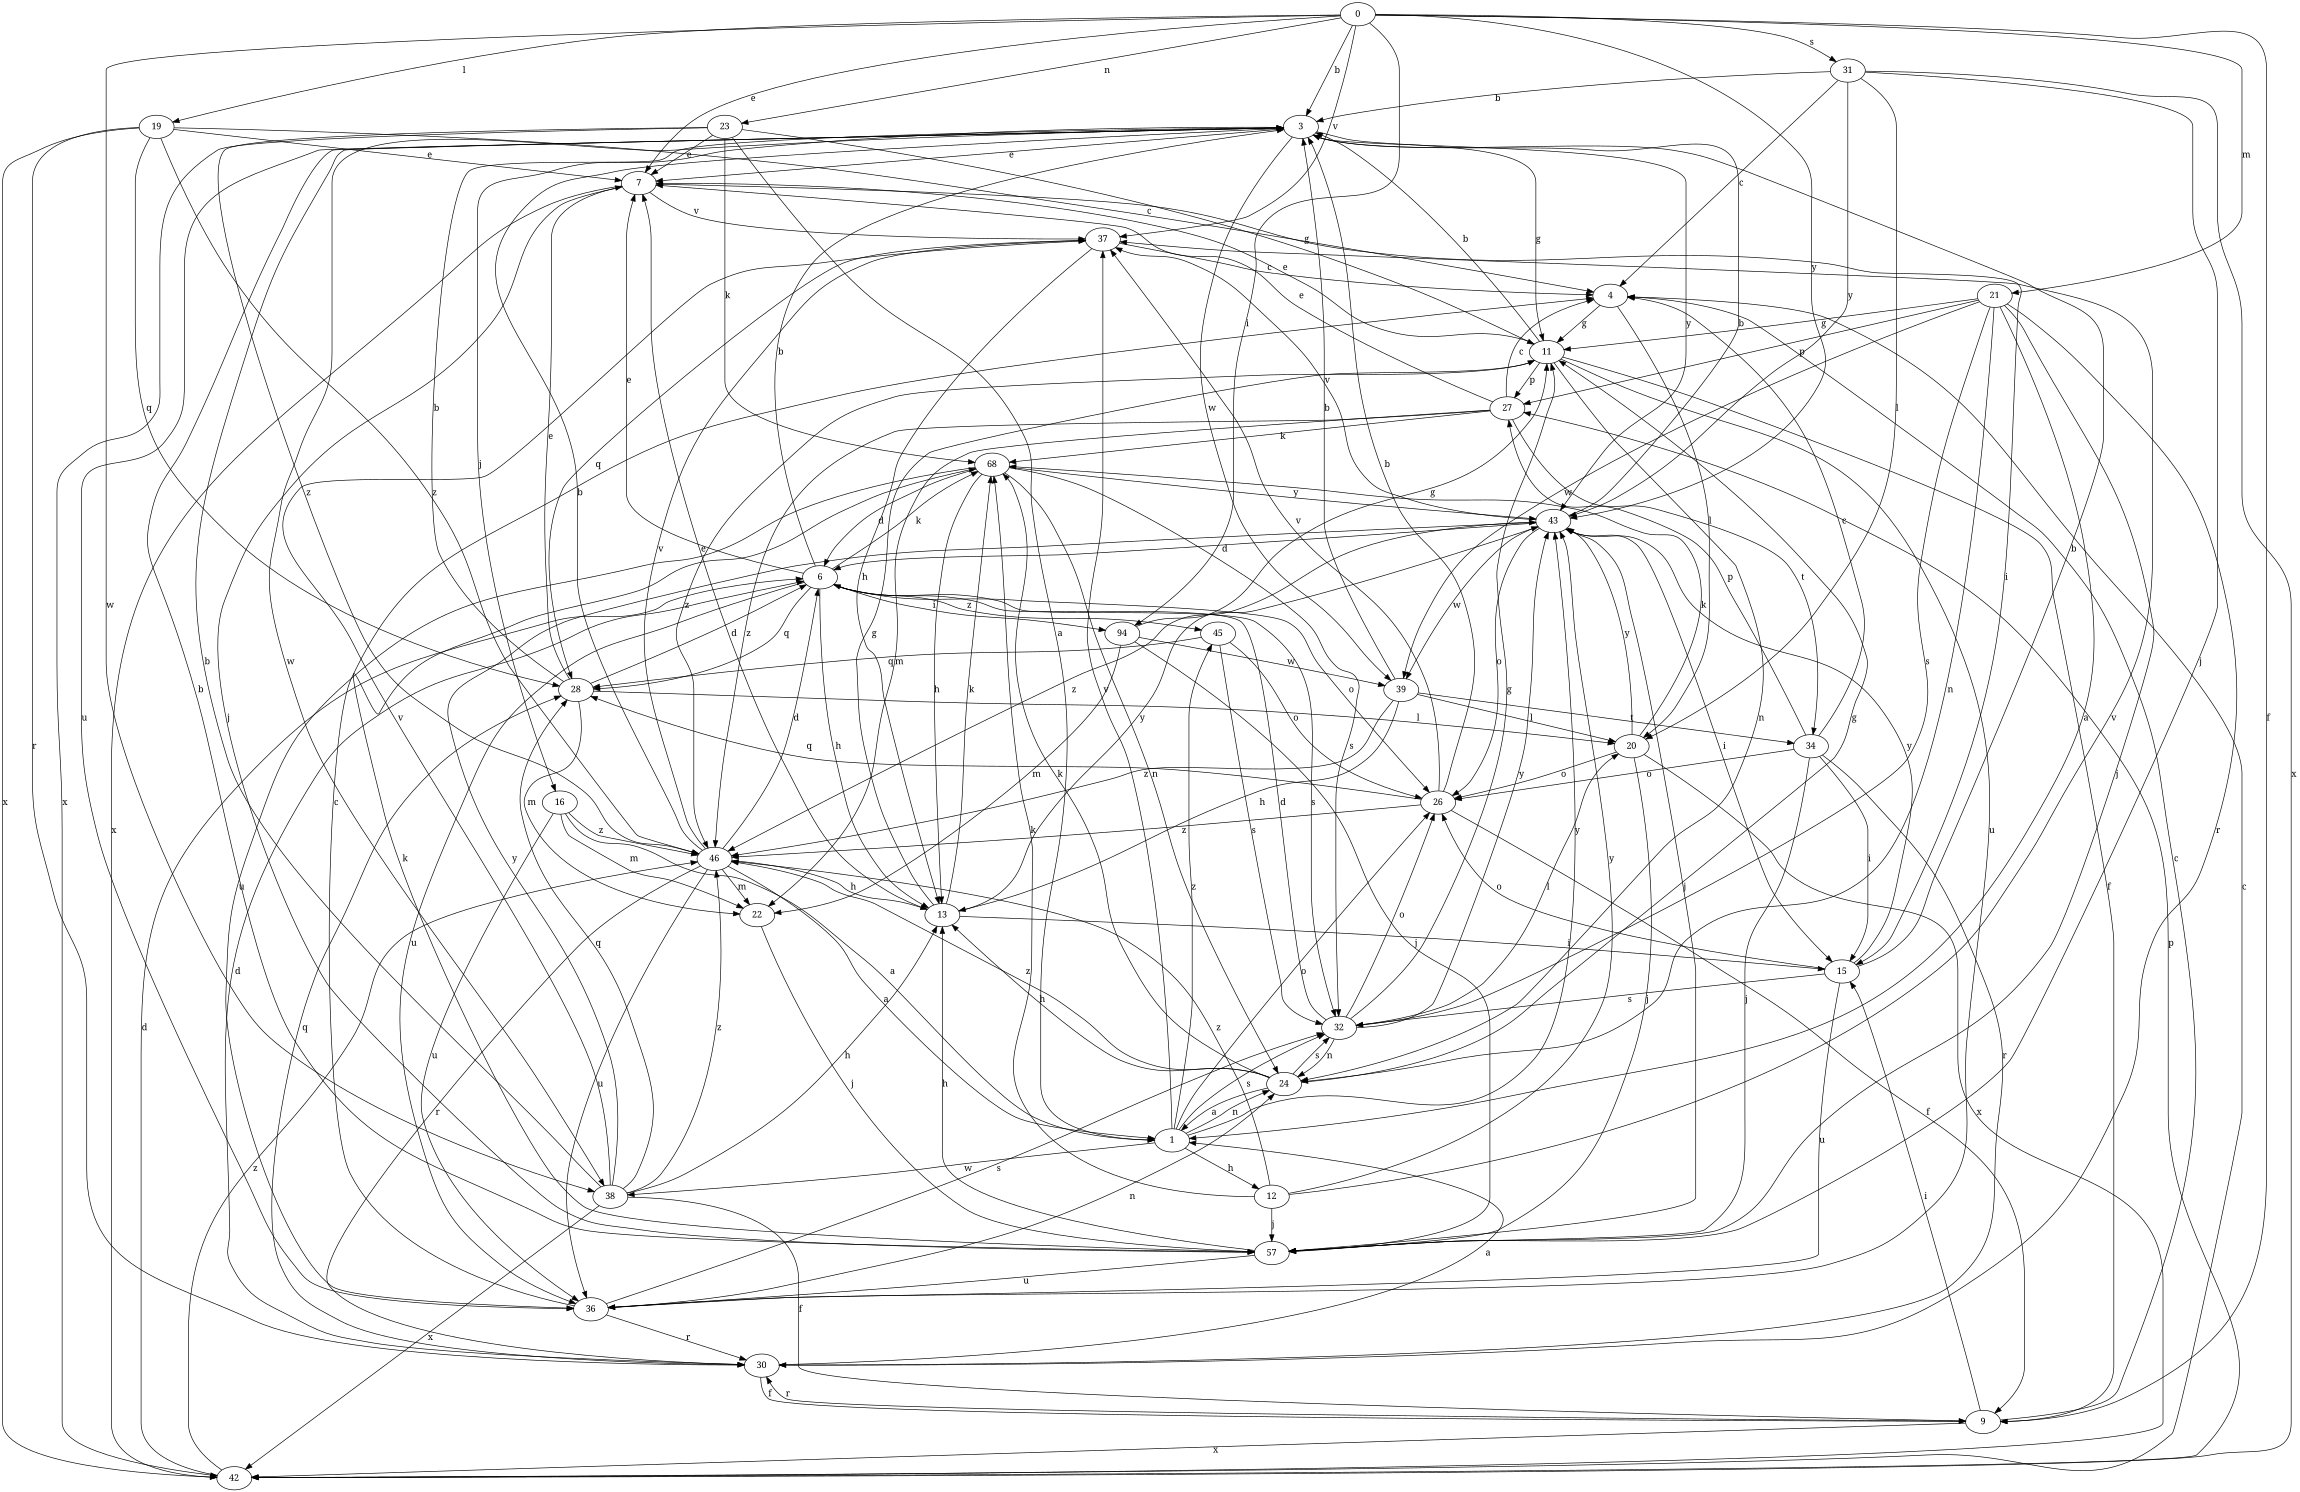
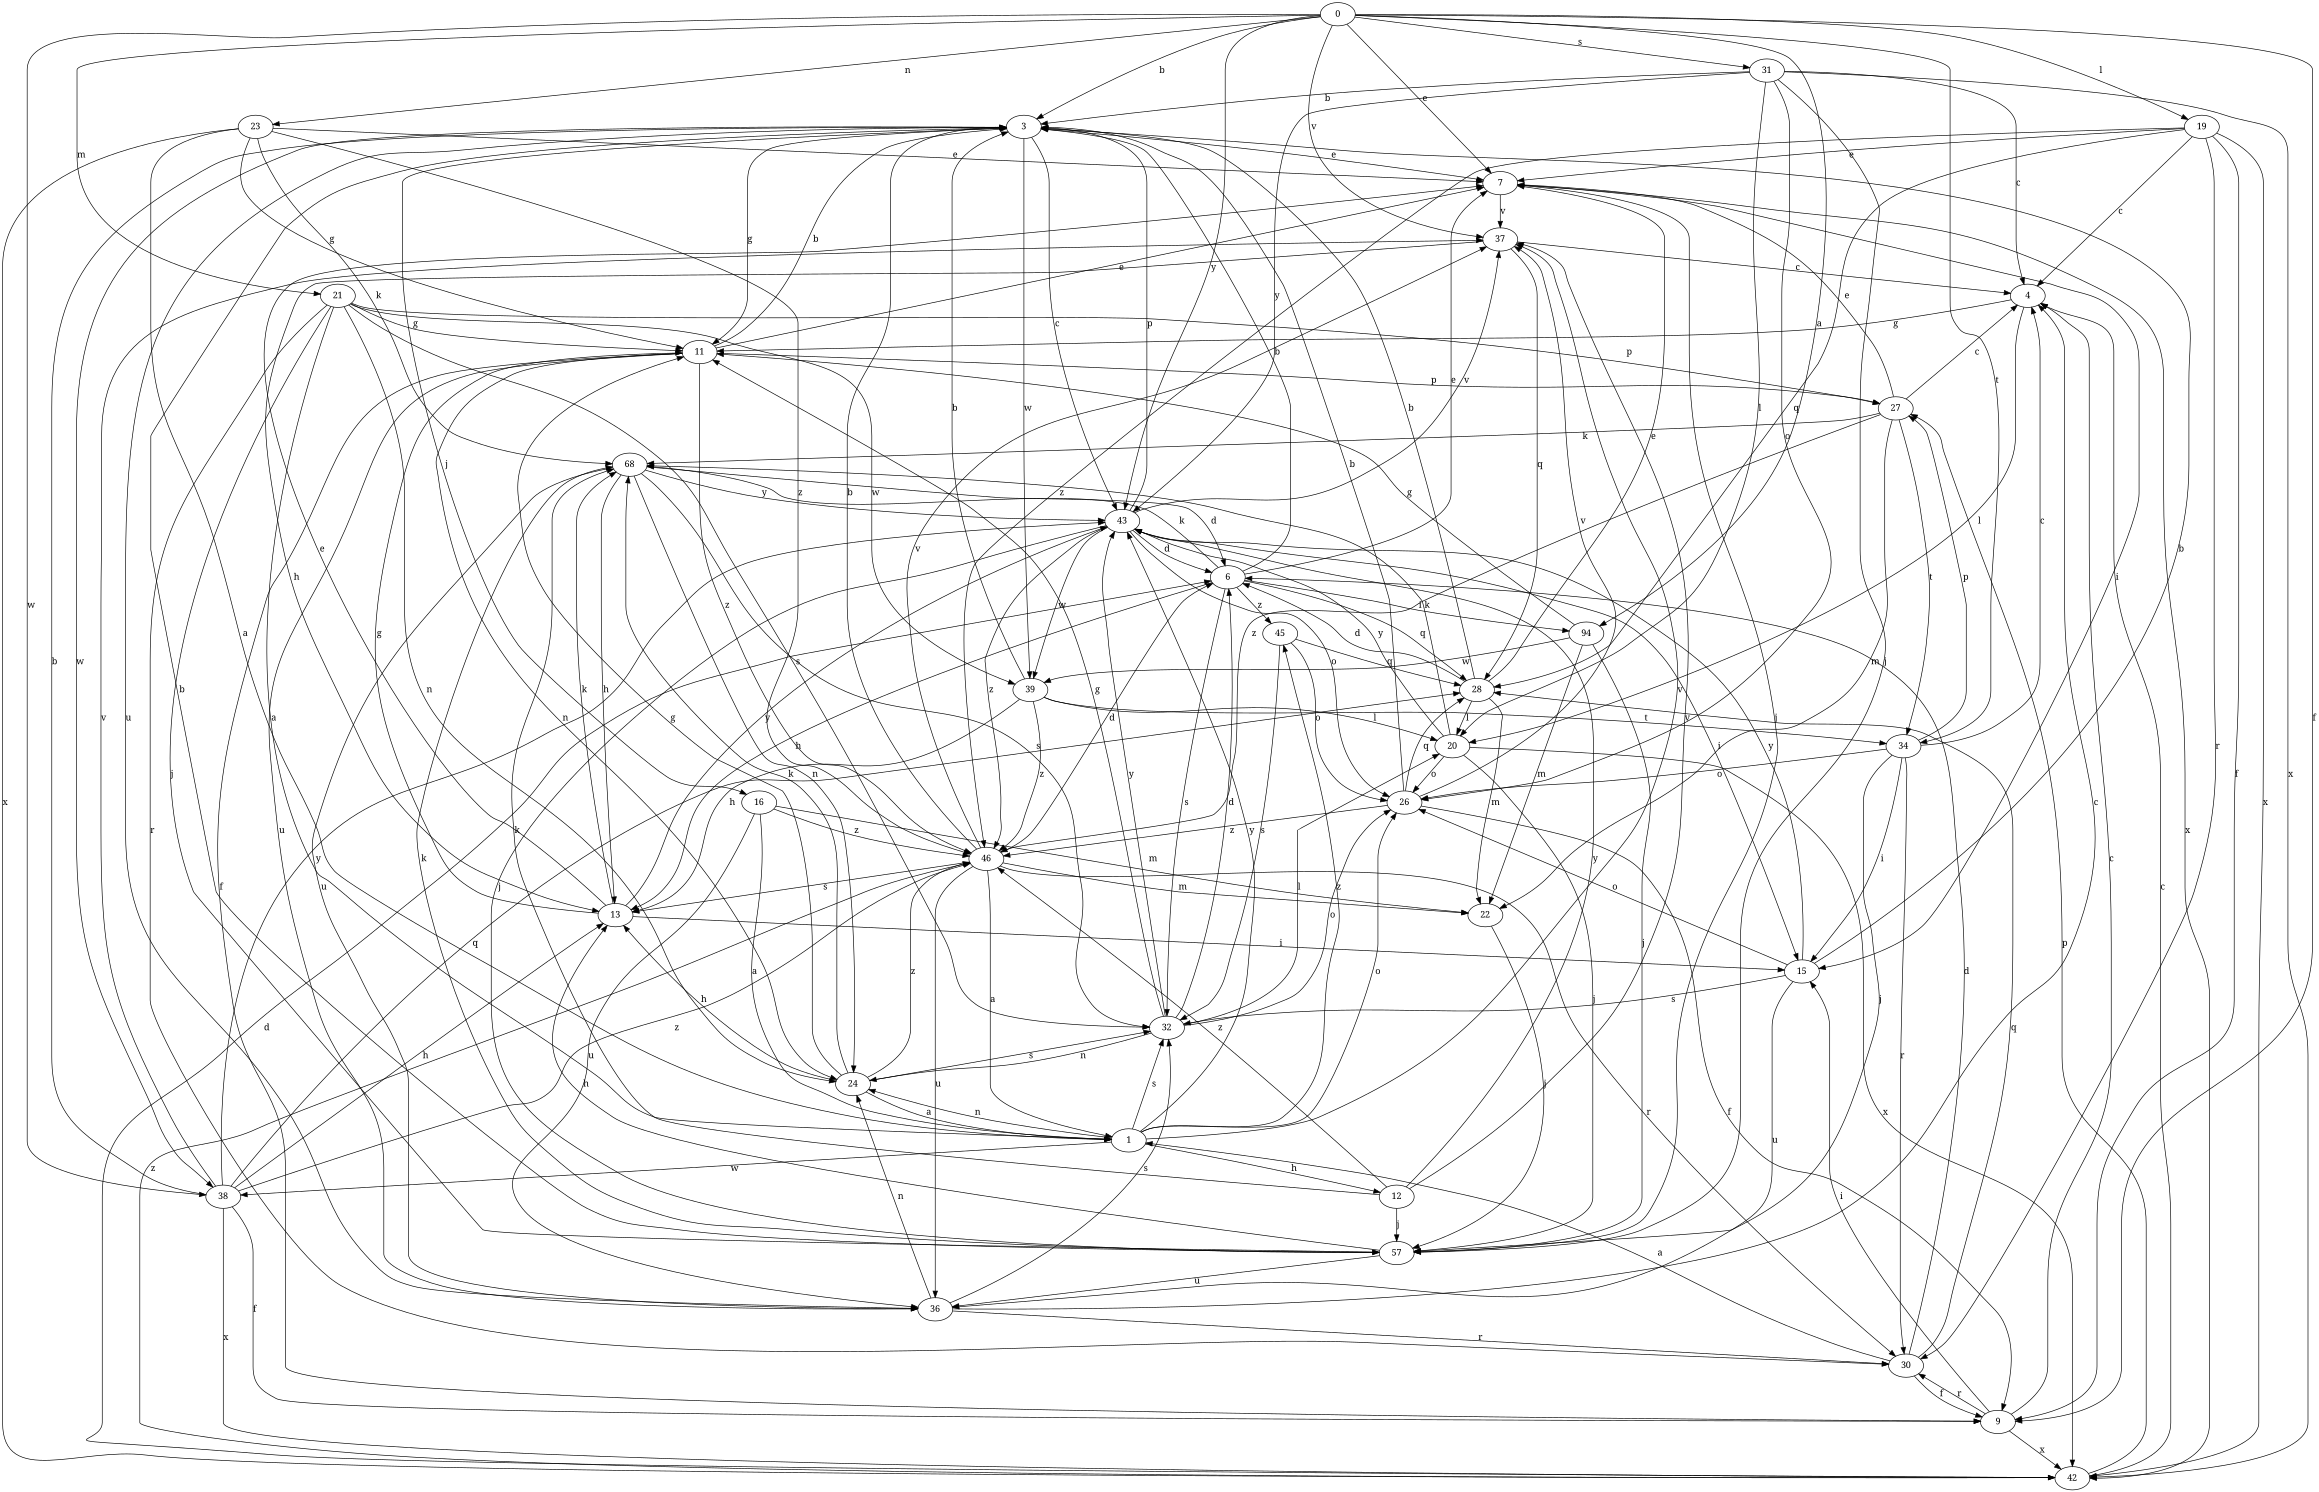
edge "0" -> "34": added, label "t"
edge "0" -> "94": label "i" -> "a"
edge "3" -> "43": label "y" -> "c"
edge "43" -> "3": label "b" -> "p"
edge "6" -> "26": now "31" -> "26"
edge "19" -> "9": added, label "f"
edge "6" -> "36": removed, label "u"
edge "46" -> "13": label "h" -> "s"
